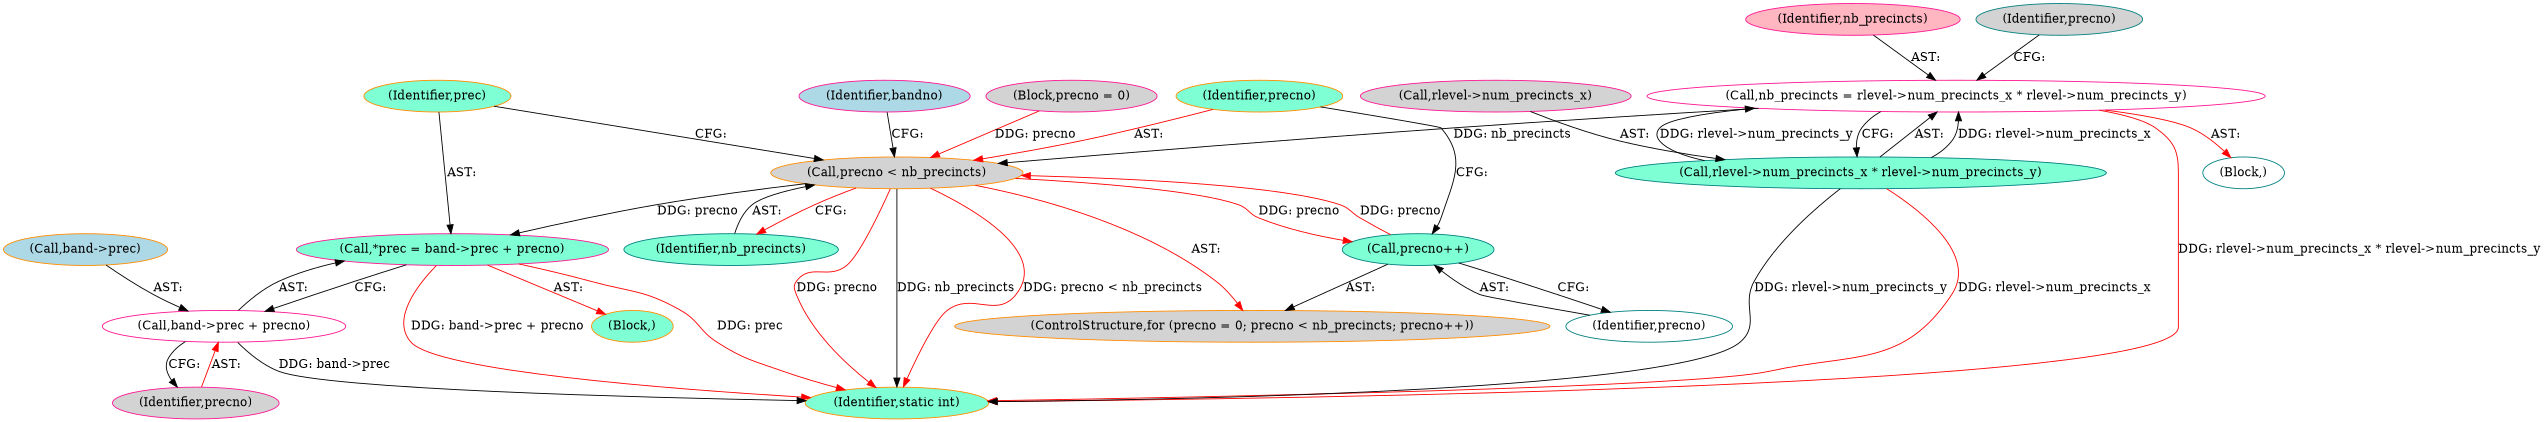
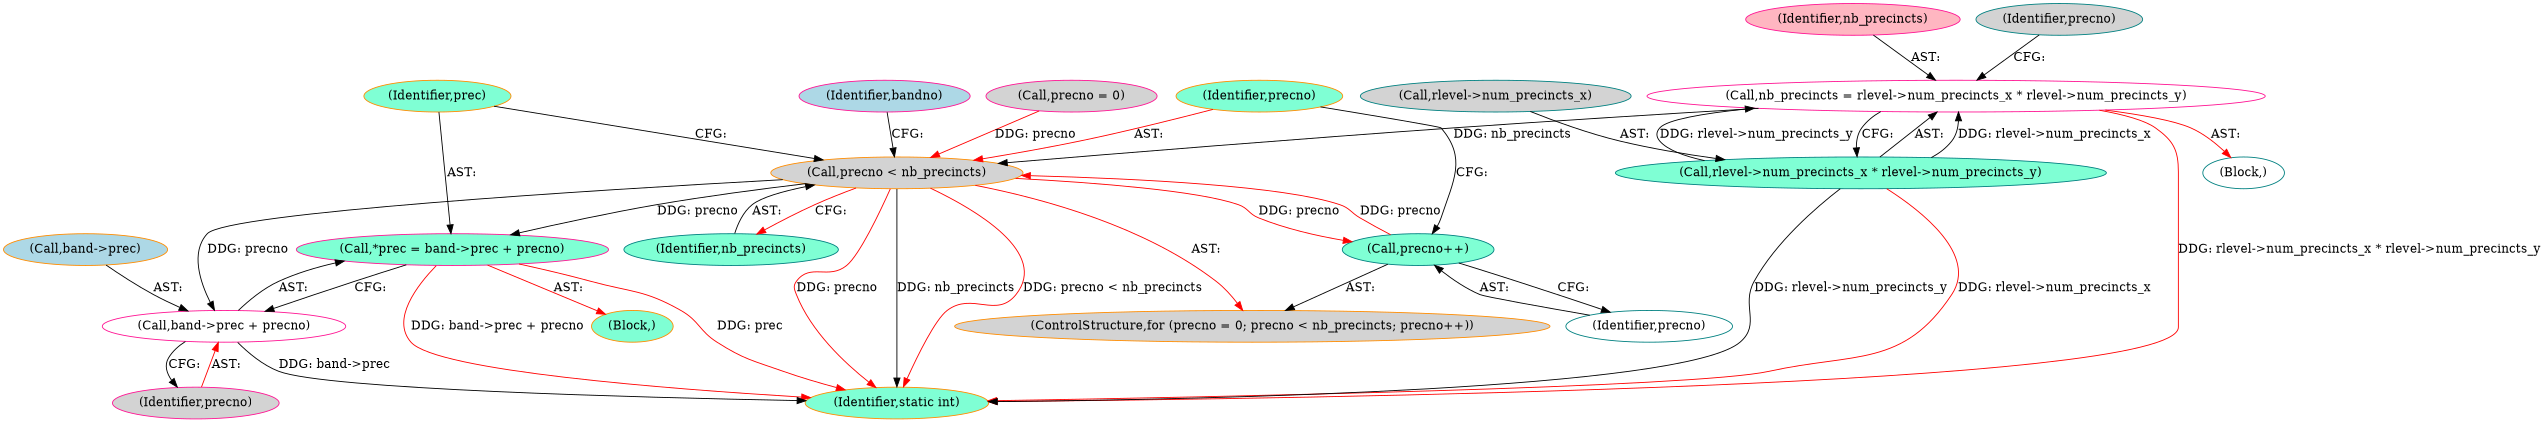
node "(Block,precno = 0)": label "(Block,precno = 0)" -> "(Call,precno = 0)"
node "(Call,rlevel->num_precincts_x)": color deeppink -> teal
edge "(Call,precno < nb_precincts)" -> "(Call,band->prec + precno)": added, label "DDG: precno"
